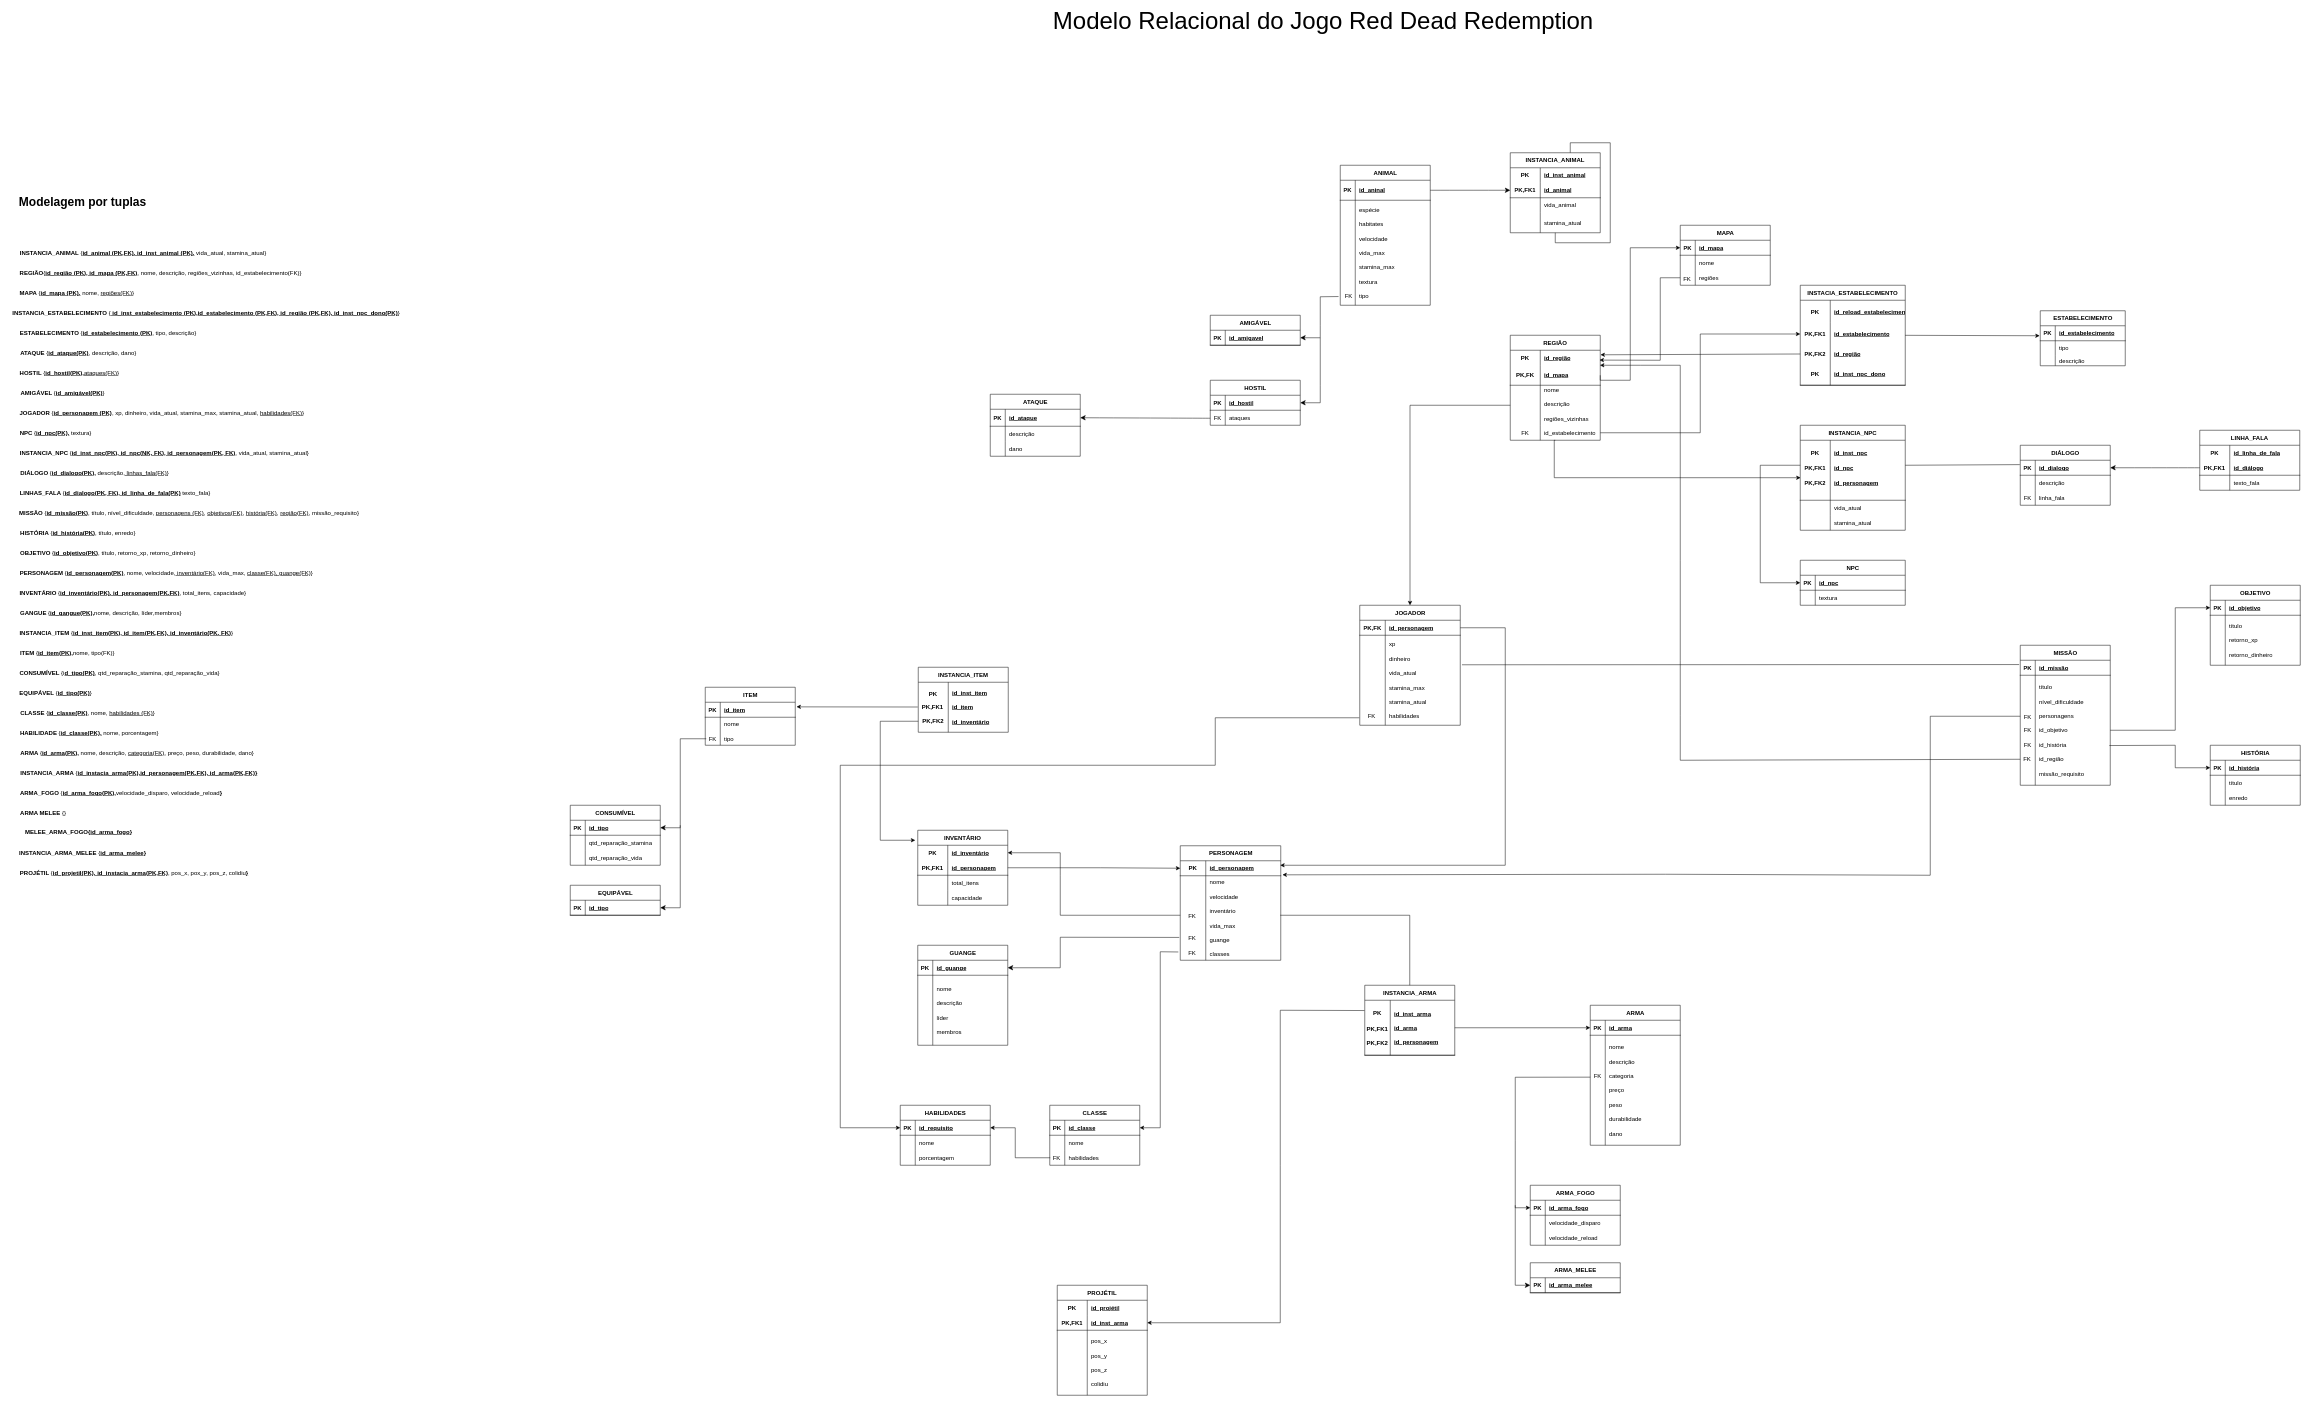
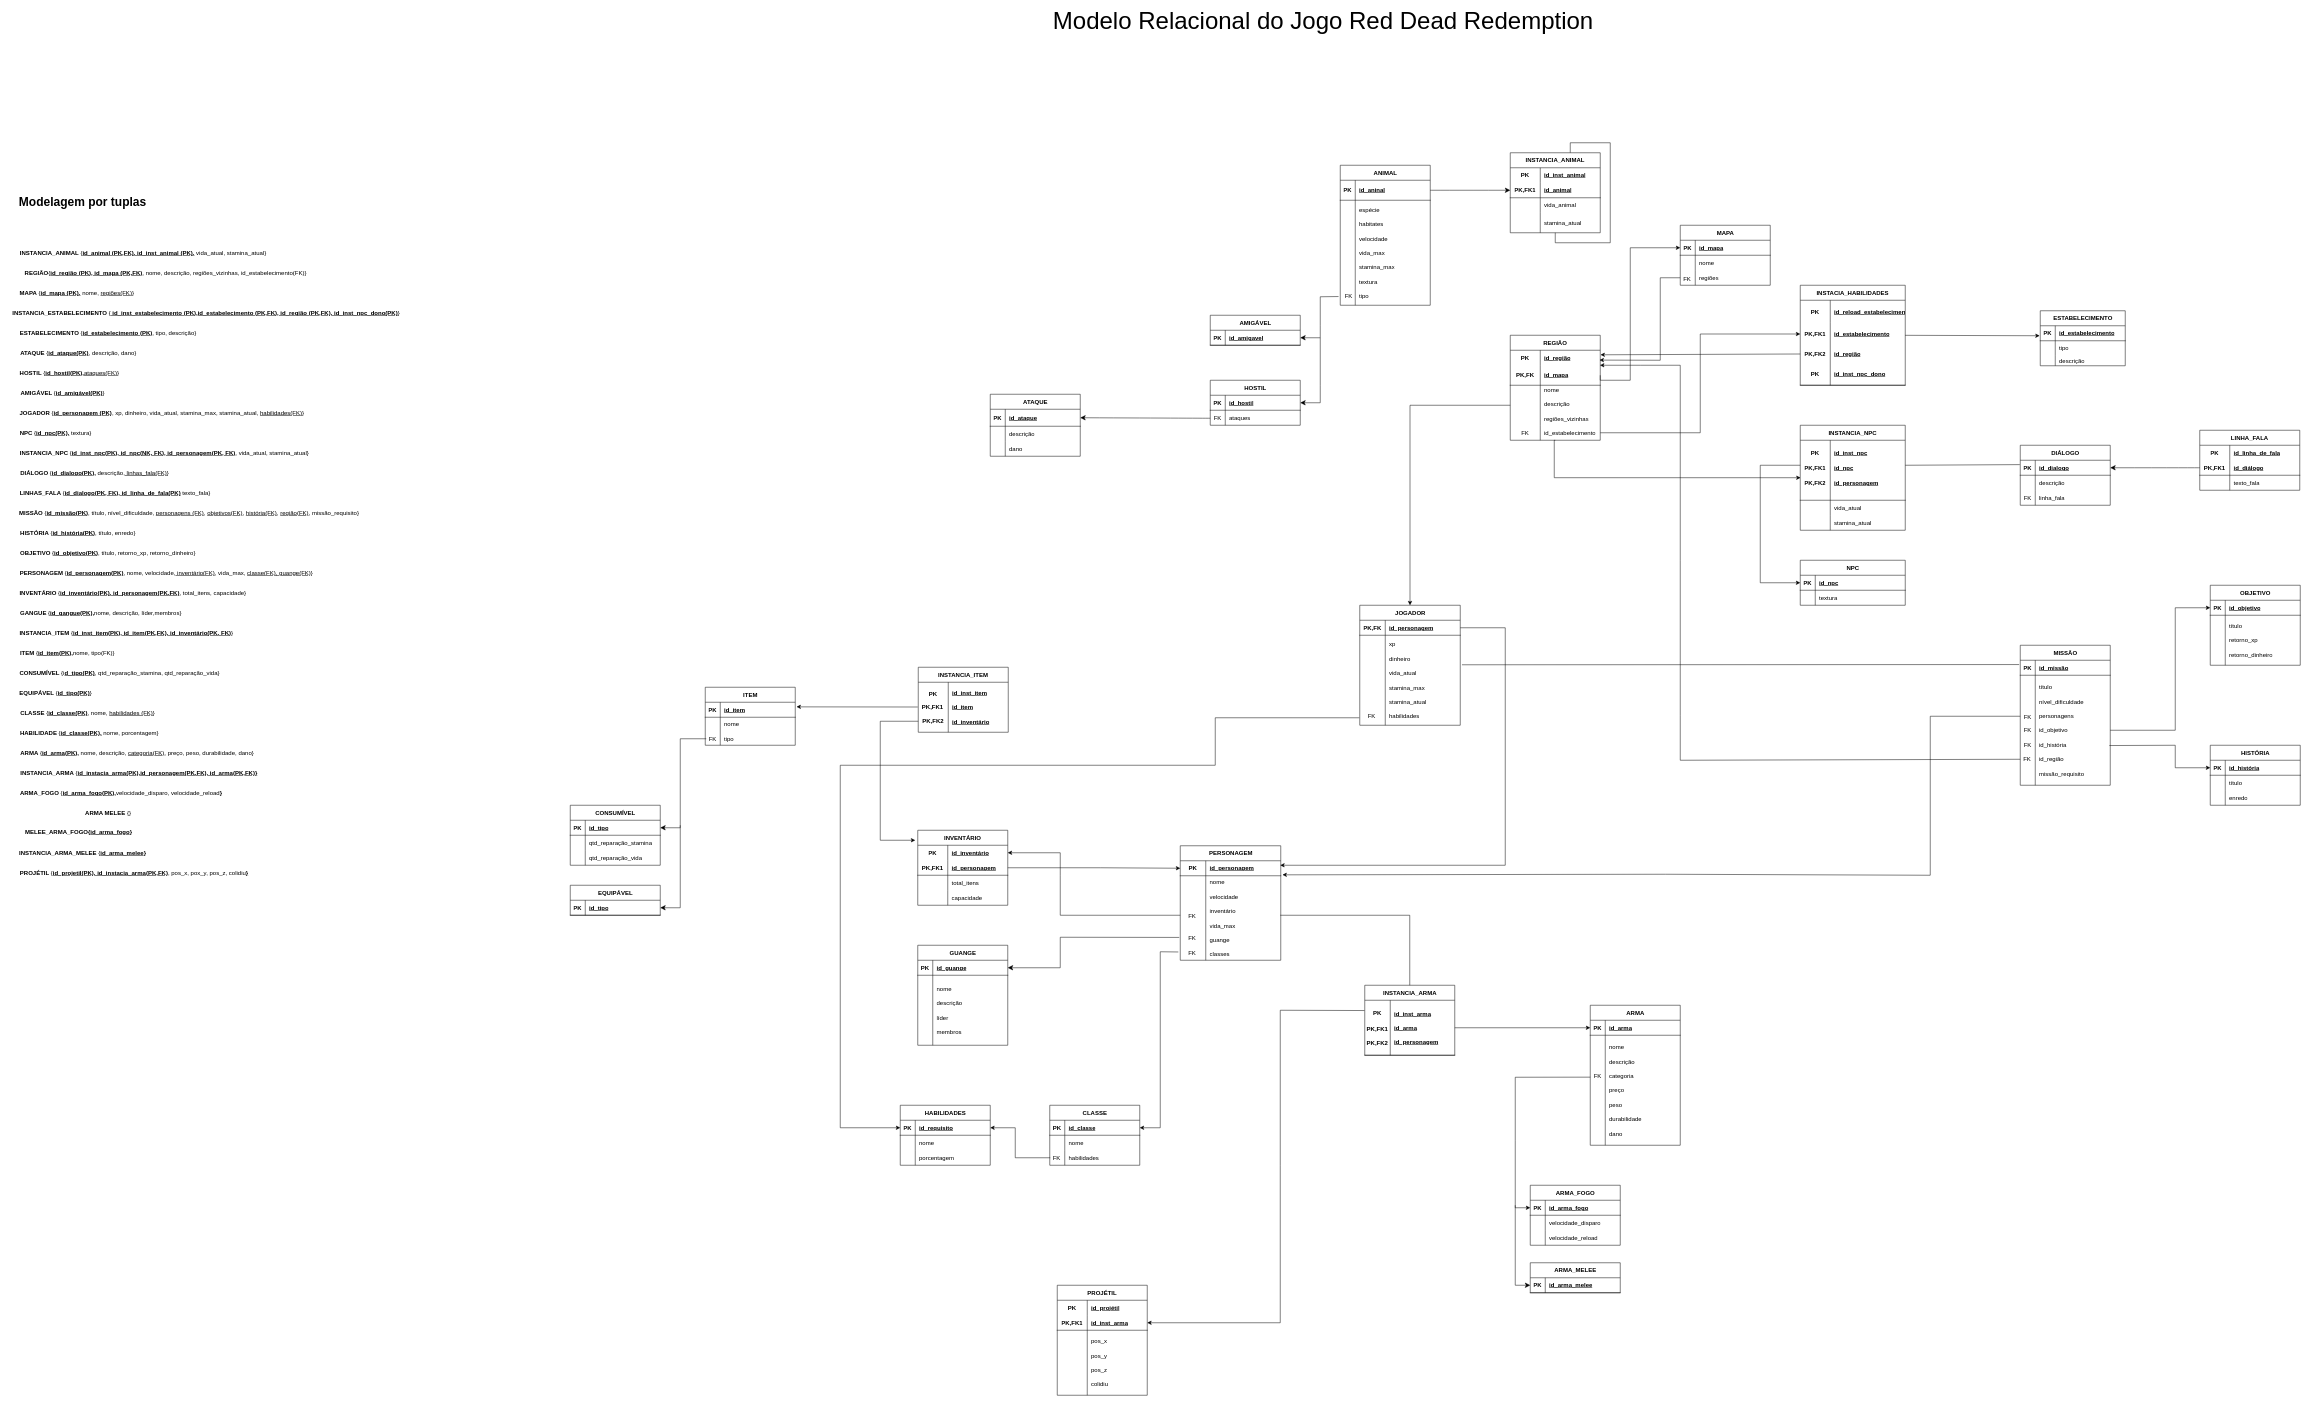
node "REGIÃO{id_região (PK), id_mapa (PK,FK), nome, descrição, regiões_vizinhas, id_estabelecimento(FK)}": moved (161, 273) -> (166, 273)
node "INSTACIA_ESTABELECIMENTO": label "INSTACIA_ESTABELECIMENTO" -> "INSTACIA_HABILIDADES"
node "ARMA MELEE {}": moved (43, 813) -> (108, 813)
